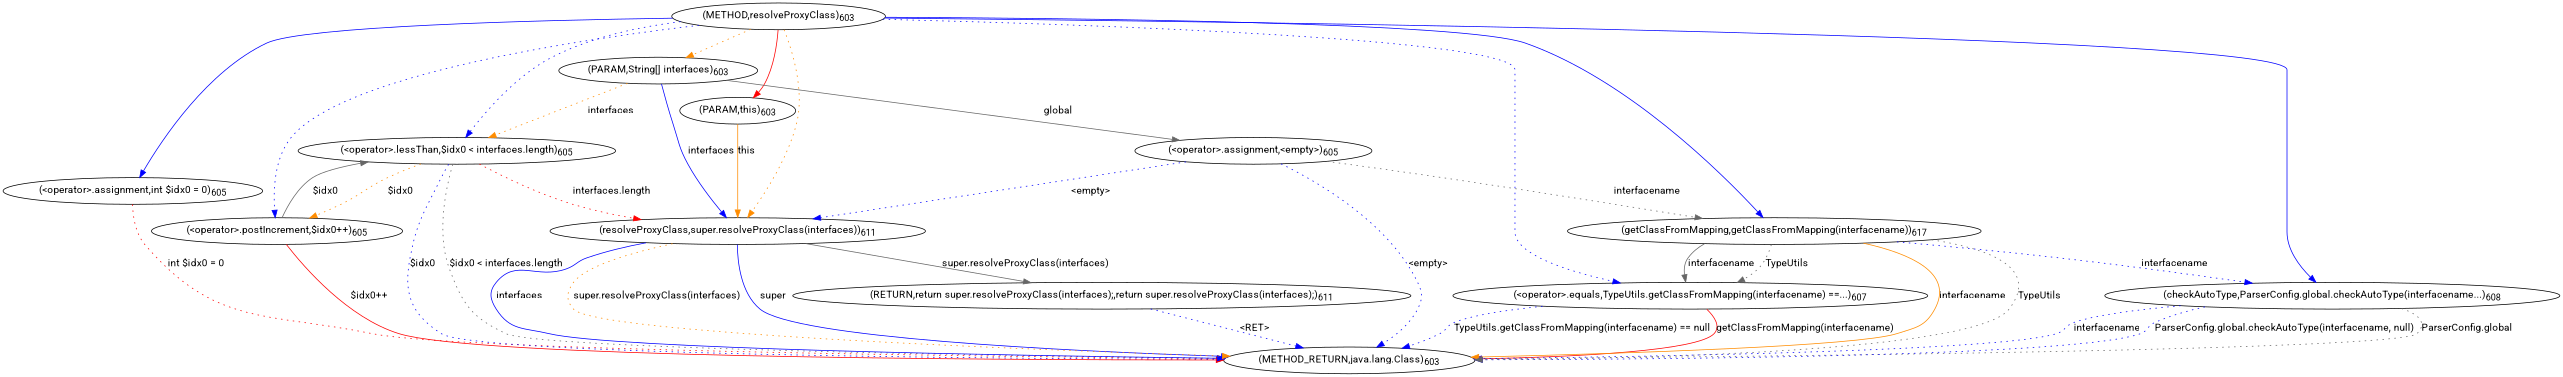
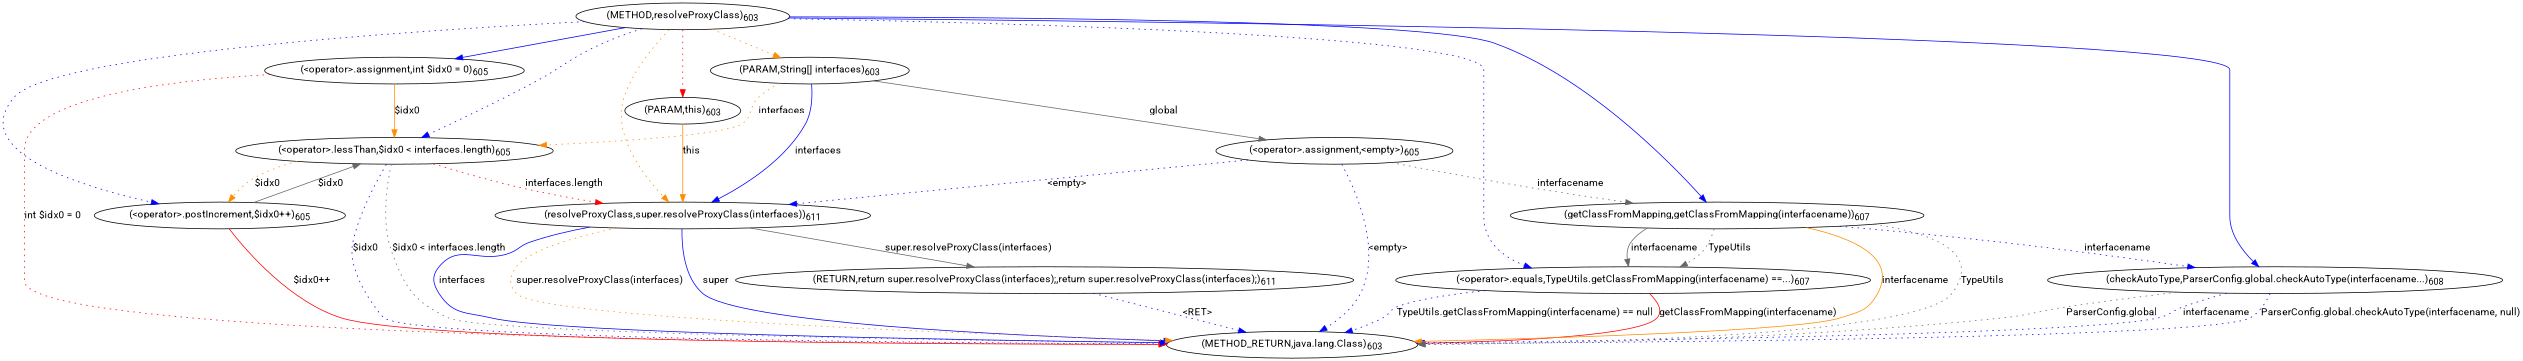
edge "(METHOD,resolveProxyClass)" -> "(PARAM,this)": style solid -> dotted
edge "(<operator>.assignment,int $idx0 = 0)" -> "(<operator>.lessThan,$idx0 < interfaces.length)": added, label "$idx0"
node "(getClassFromMapping,getClassFromMapping(interfacename))": text "617" -> "607"
